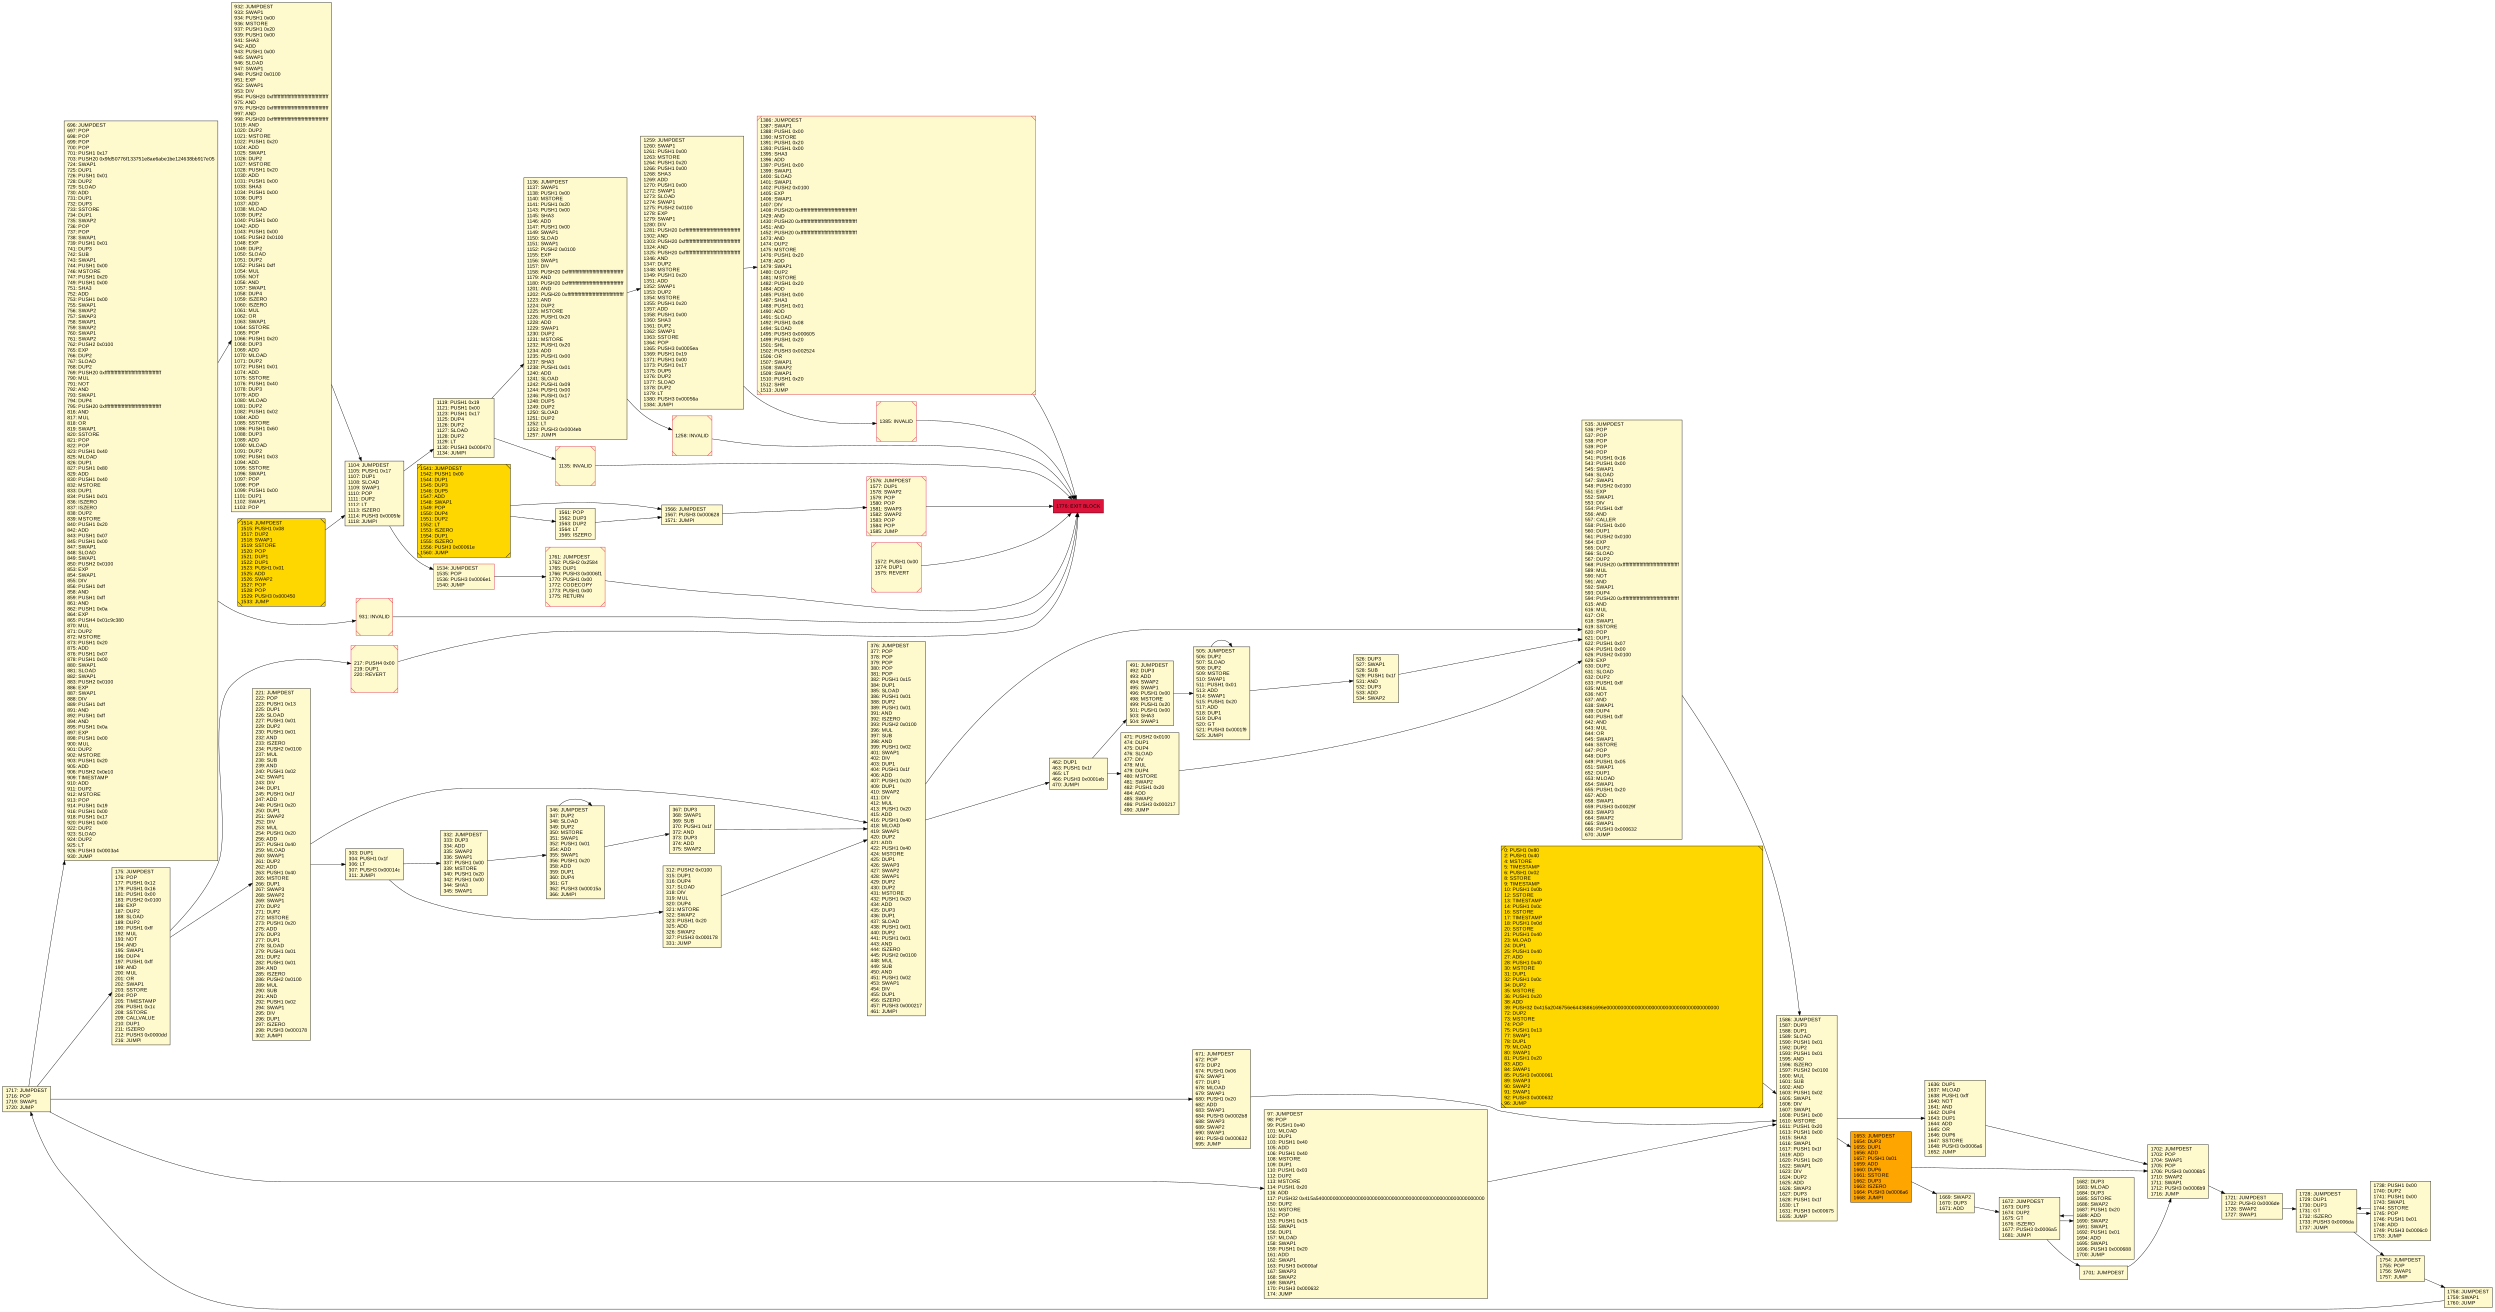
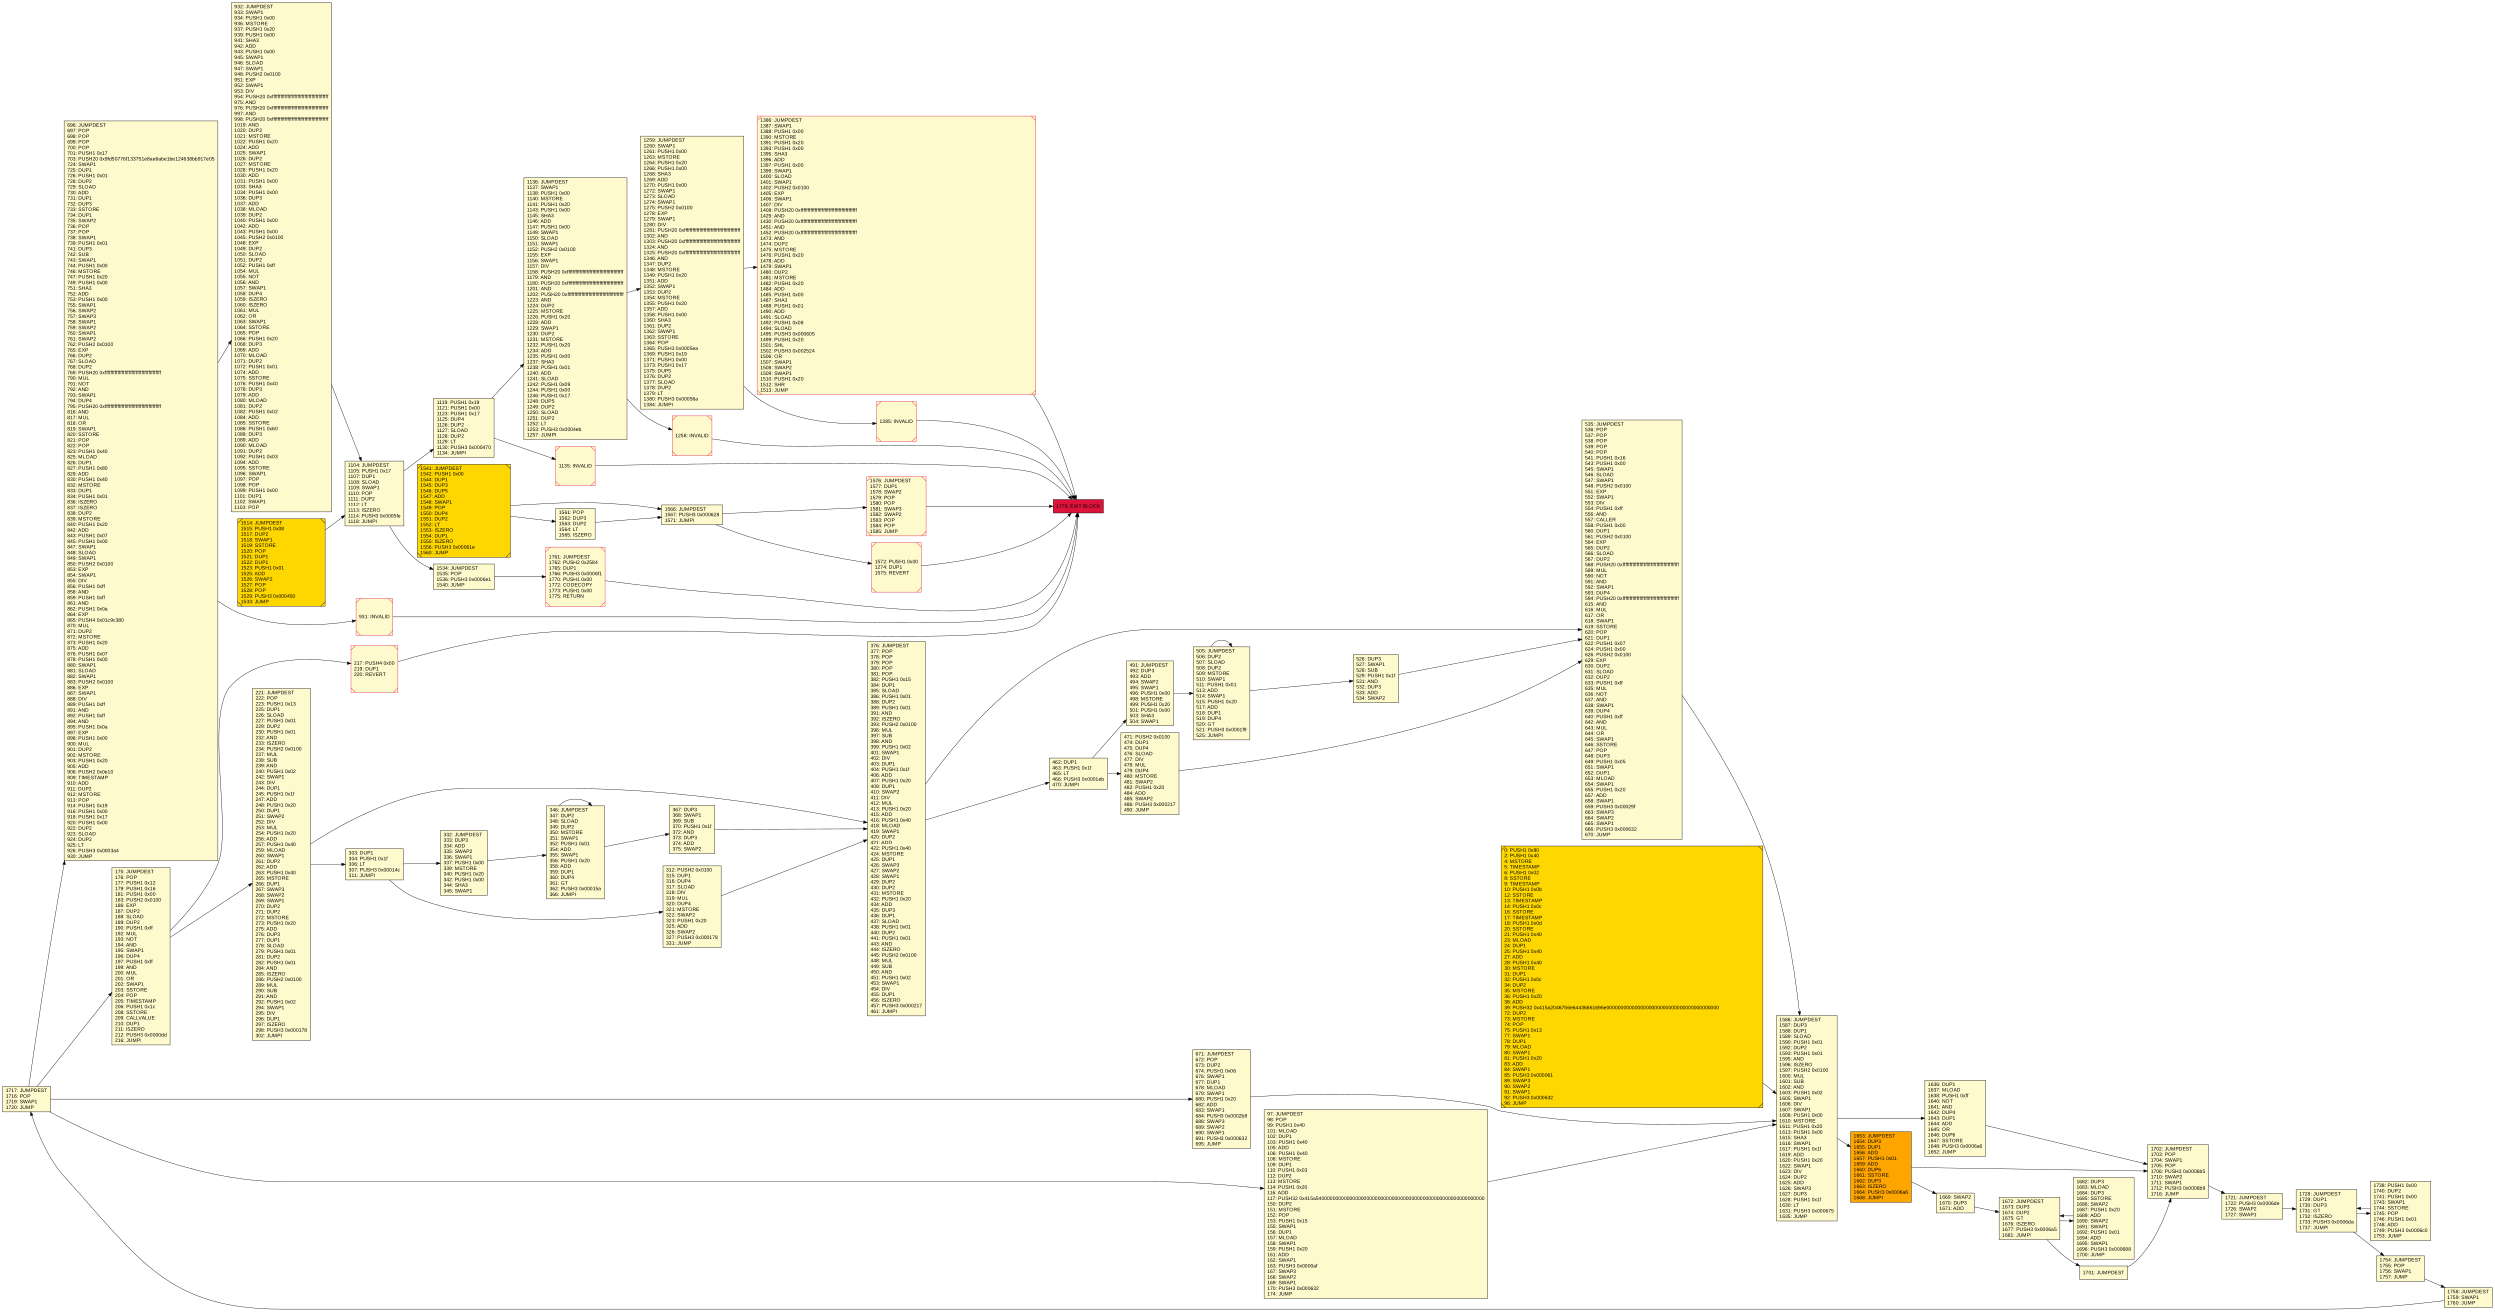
edge "1566: JUMPDEST 1567: PUSH3 0x000628 1571: JUMPI" -> "1572: PUSH1 0x00 1274: DUP1 1575: REVERT": added
node "1534: JUMPDEST 1535: POP 1536: PUSH3 0x0006e1 1540: JUMP": color crimson -> black
